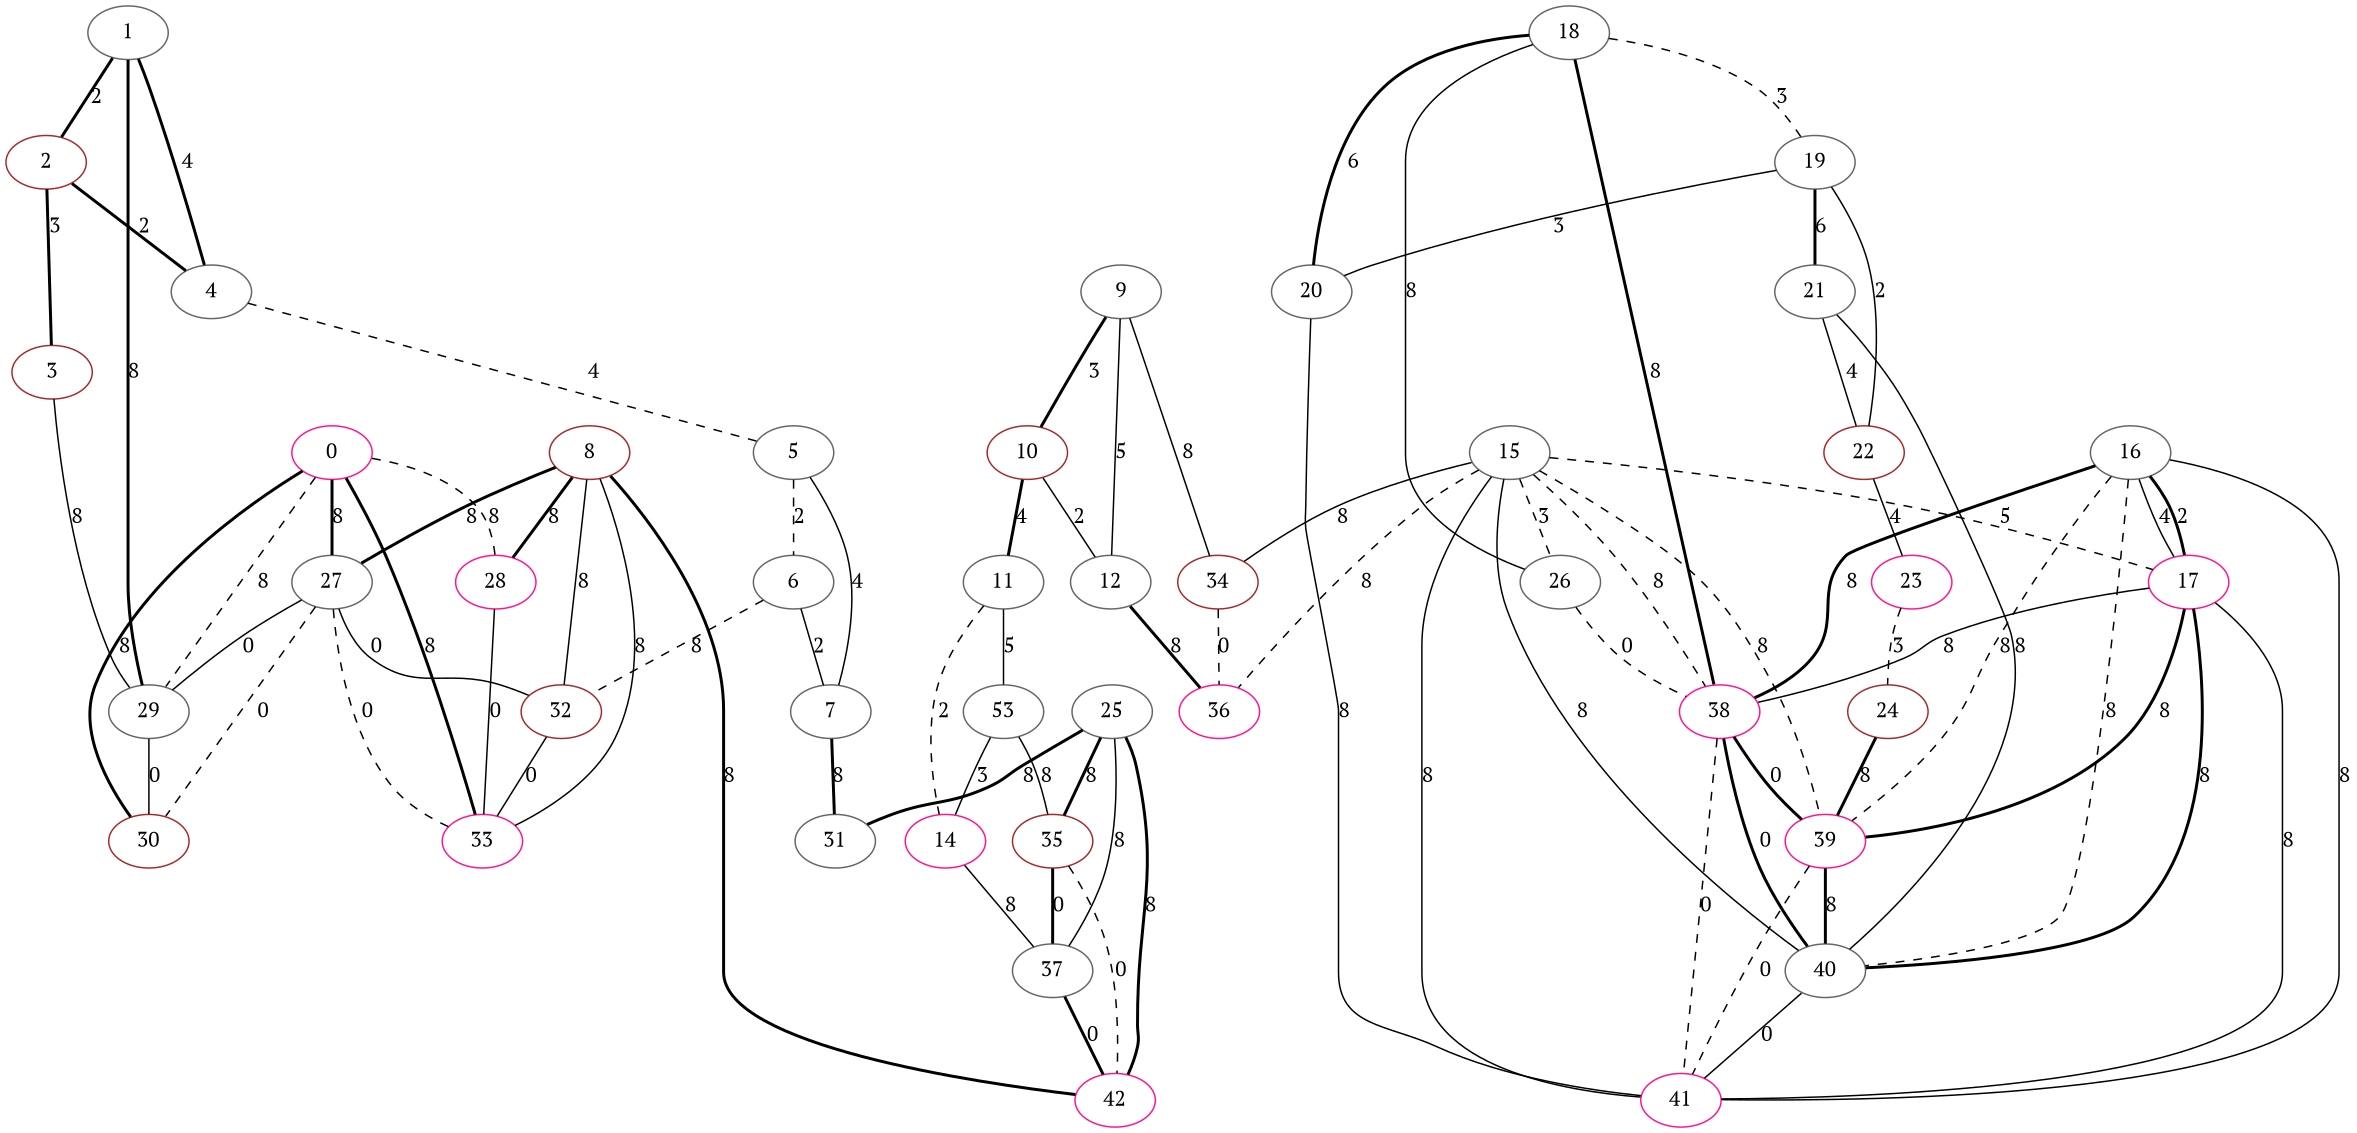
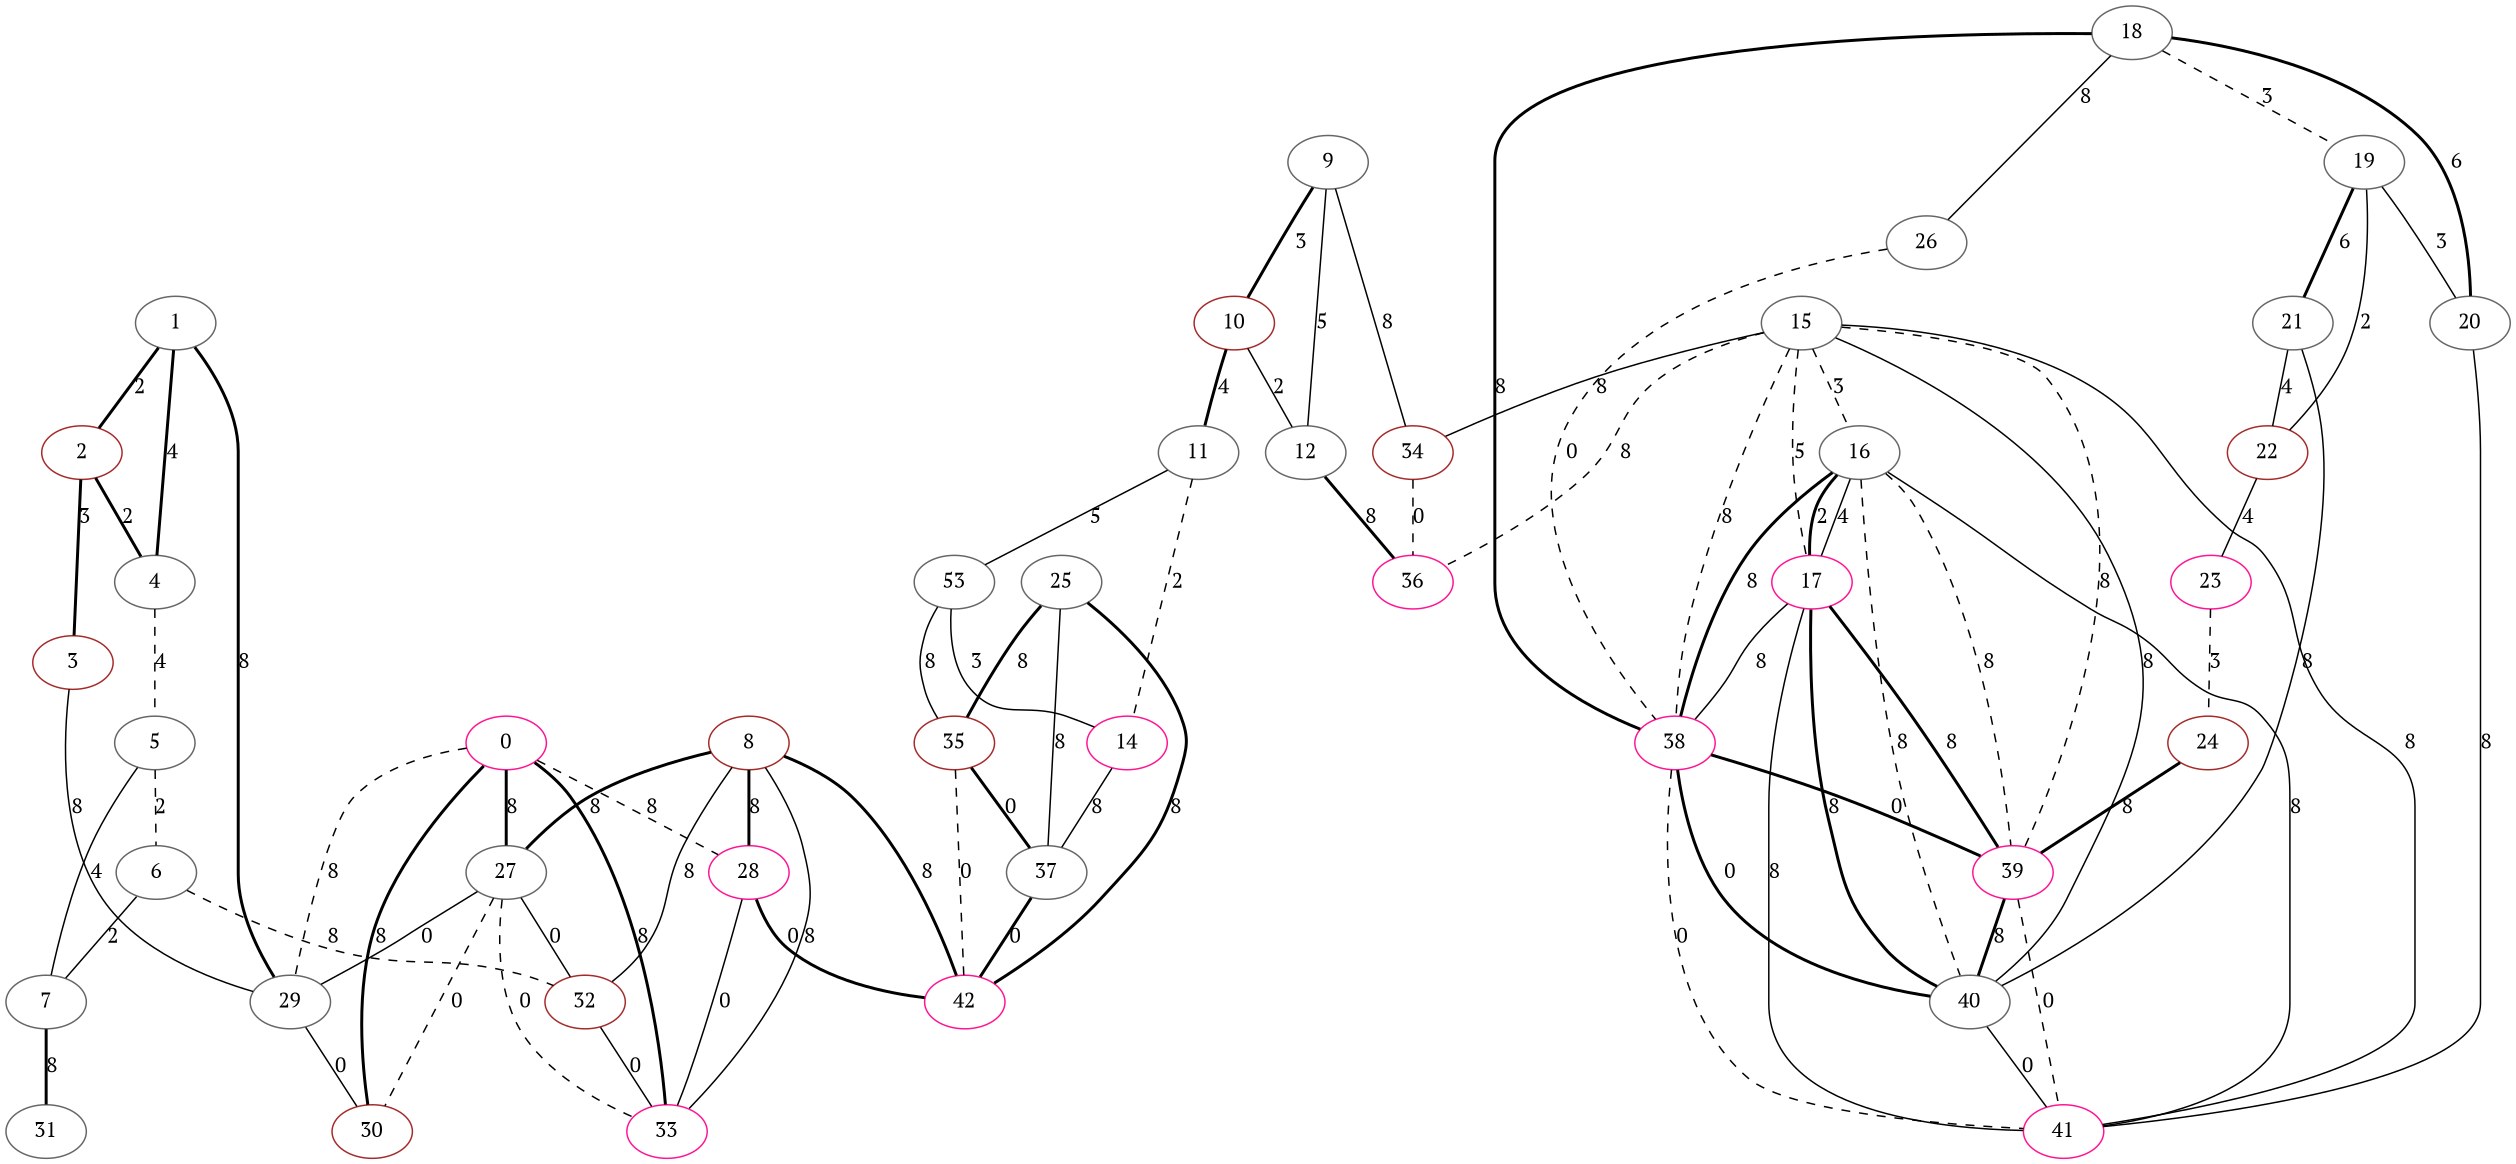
edge "15" -- "26": now "15" -- "16"
edge "25" -- "31": removed, label "8"
edge "28" -- "42": added, label "0"
